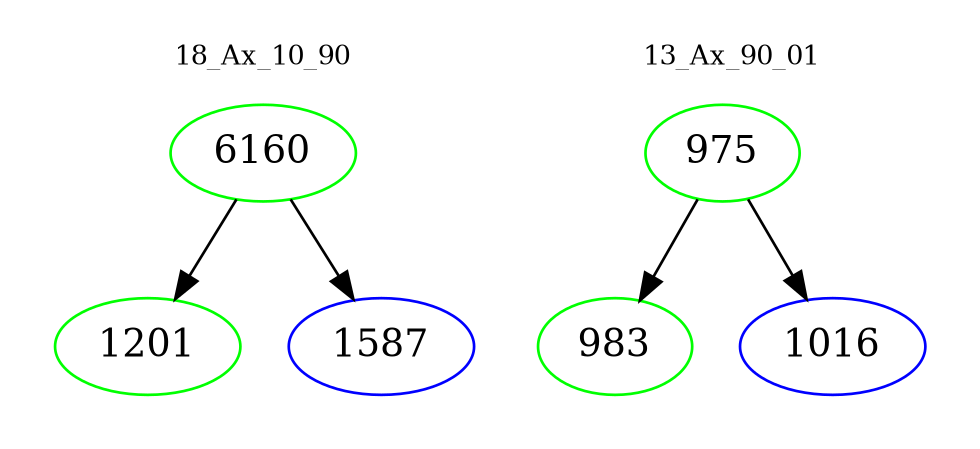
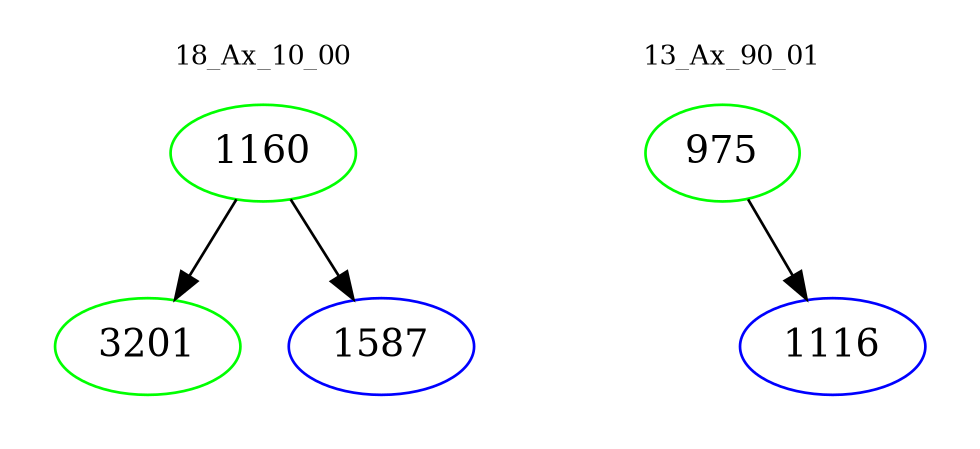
cluster "18_Ax_10_90": label "18_Ax_10_90" -> "18_Ax_10_00"
node "6160": label "6160" -> "1160"
node "1201": label "1201" -> "3201"
node "983": removed
node "1016": label "1016" -> "1116"
